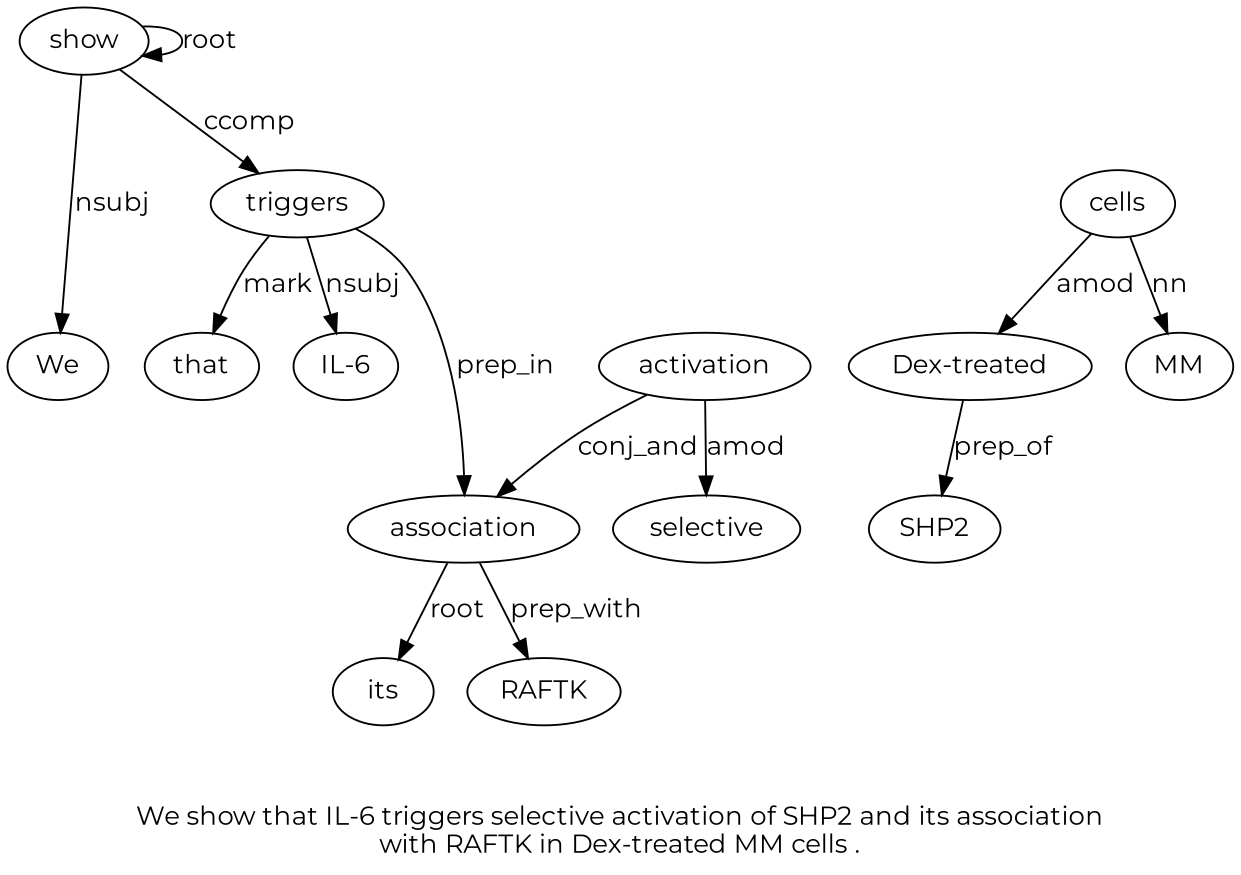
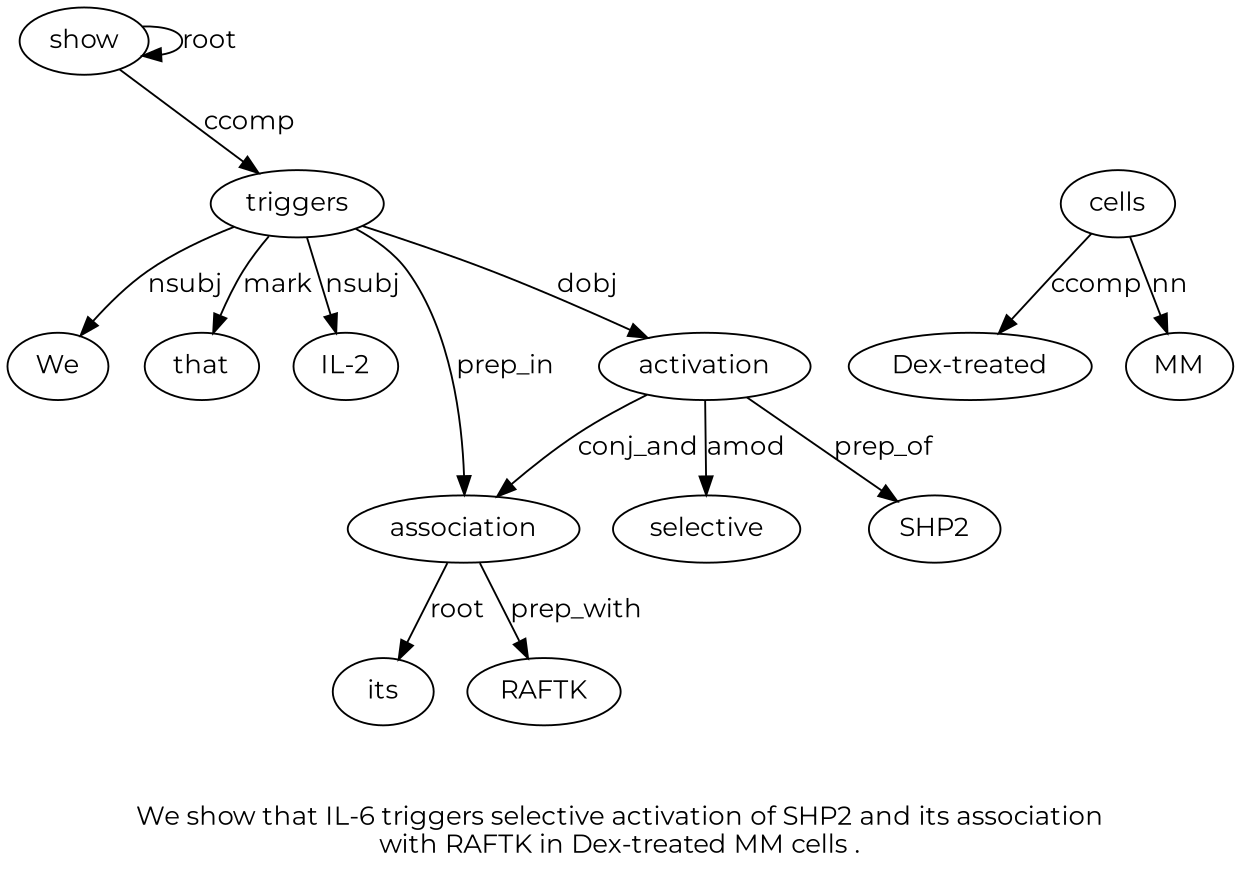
edge "show" -> "We": now "triggers" -> "We"
edge "triggers" -> "activation": added, label "dobj"
edge "cells" -> "Dex-treated": label "amod" -> "ccomp"
node "IL-6": label "IL-6" -> "IL-2"
edge "Dex-treated" -> "SHP2": now "activation" -> "SHP2"
